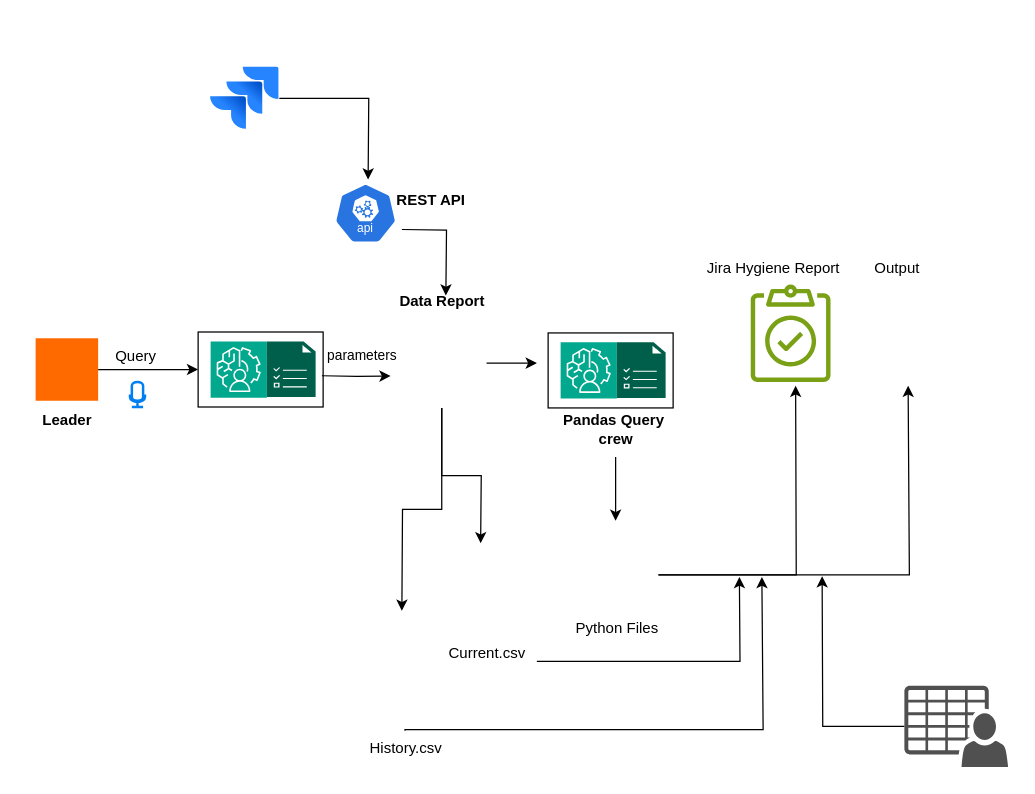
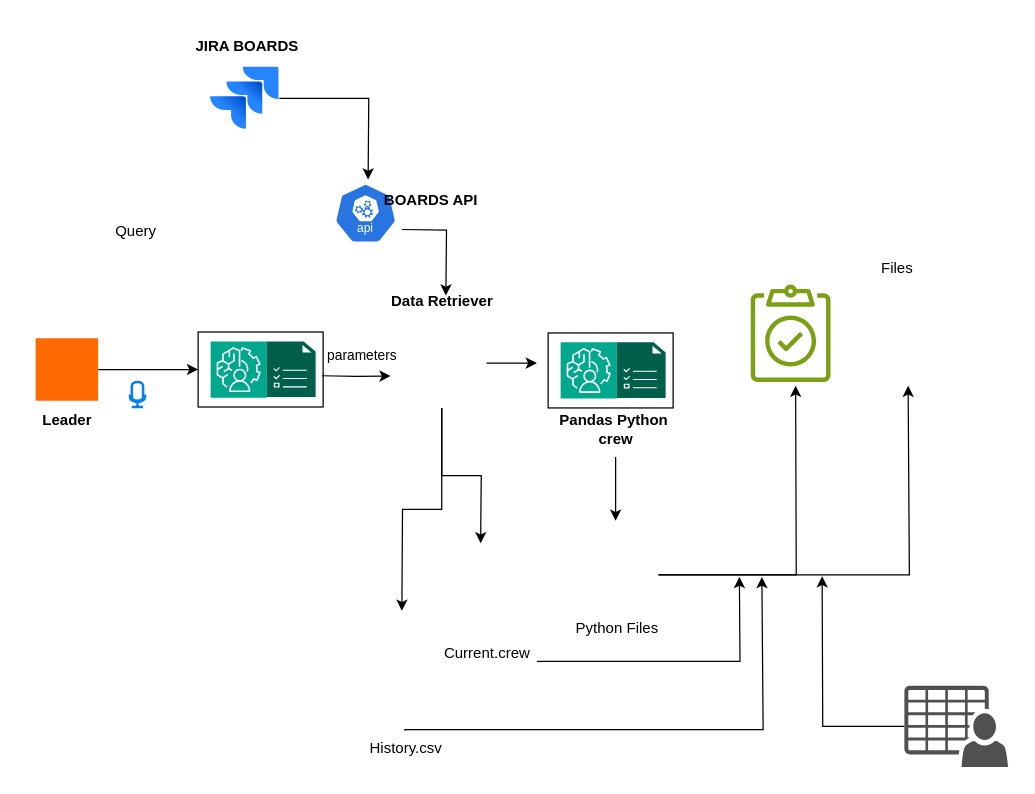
node "JIRA BOARDS": added
node "REST API": label "REST API" -> "BOARDS API"
node "Jira Hygiene Report": removed
node "Output": label "Output" -> "Files"
node "Data Report": label "Data Report" -> "Data Retriever"
node "Query": moved (136, 357) -> (136, 232)
node "Pandas Query crew": label "Pandas Query crew" -> "Pandas Python crew"
node "Current.csv": label "Current.csv" -> "Current.crew"
